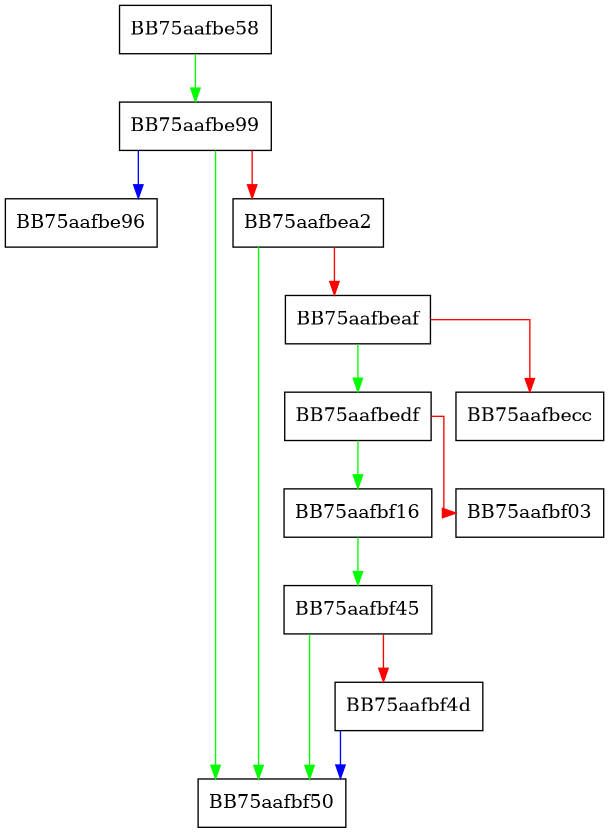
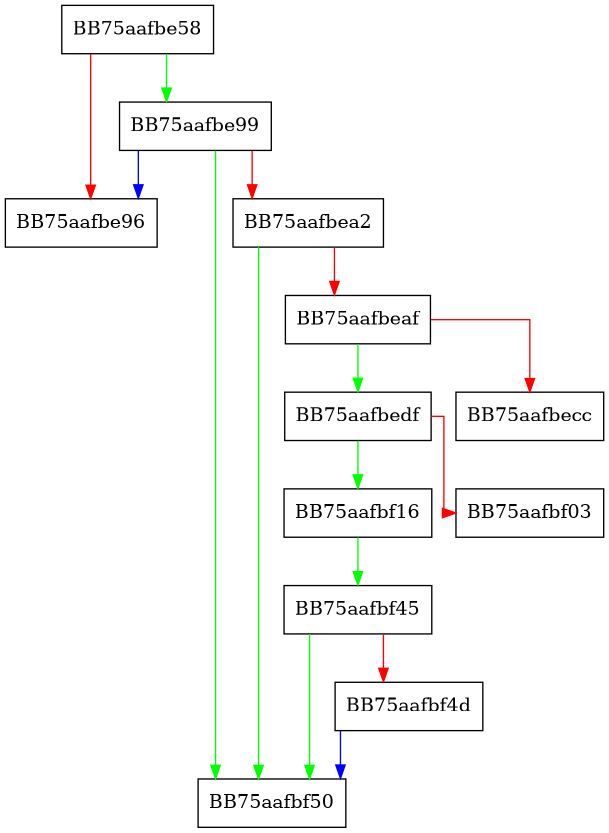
edge "BB75aafbe58" -> "BB75aafbe96": added
